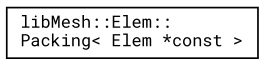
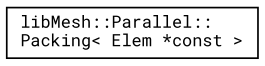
node "libMesh::Elem:: Packing< Elem *const >": label "libMesh::Elem:: Packing< Elem *const >" -> "libMesh::Parallel:: Packing< Elem *const >"
